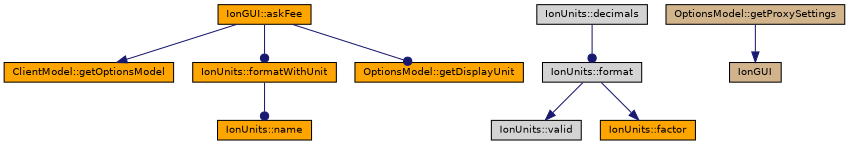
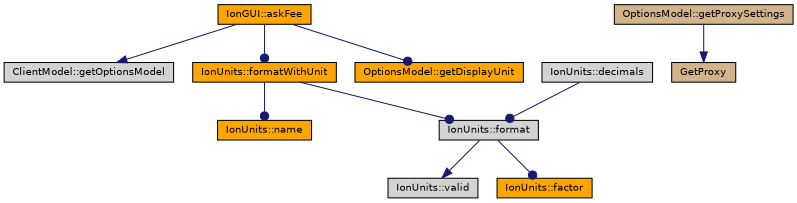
node "ClientModel::getOptionsModel": fillcolor orange -> lightgrey
node "IonGUI": label "IonGUI" -> "GetProxy"
edge "IonUnits::format" -> "IonUnits::factor": arrowhead normal -> dot
edge "IonUnits::formatWithUnit" -> "IonUnits::format": added
